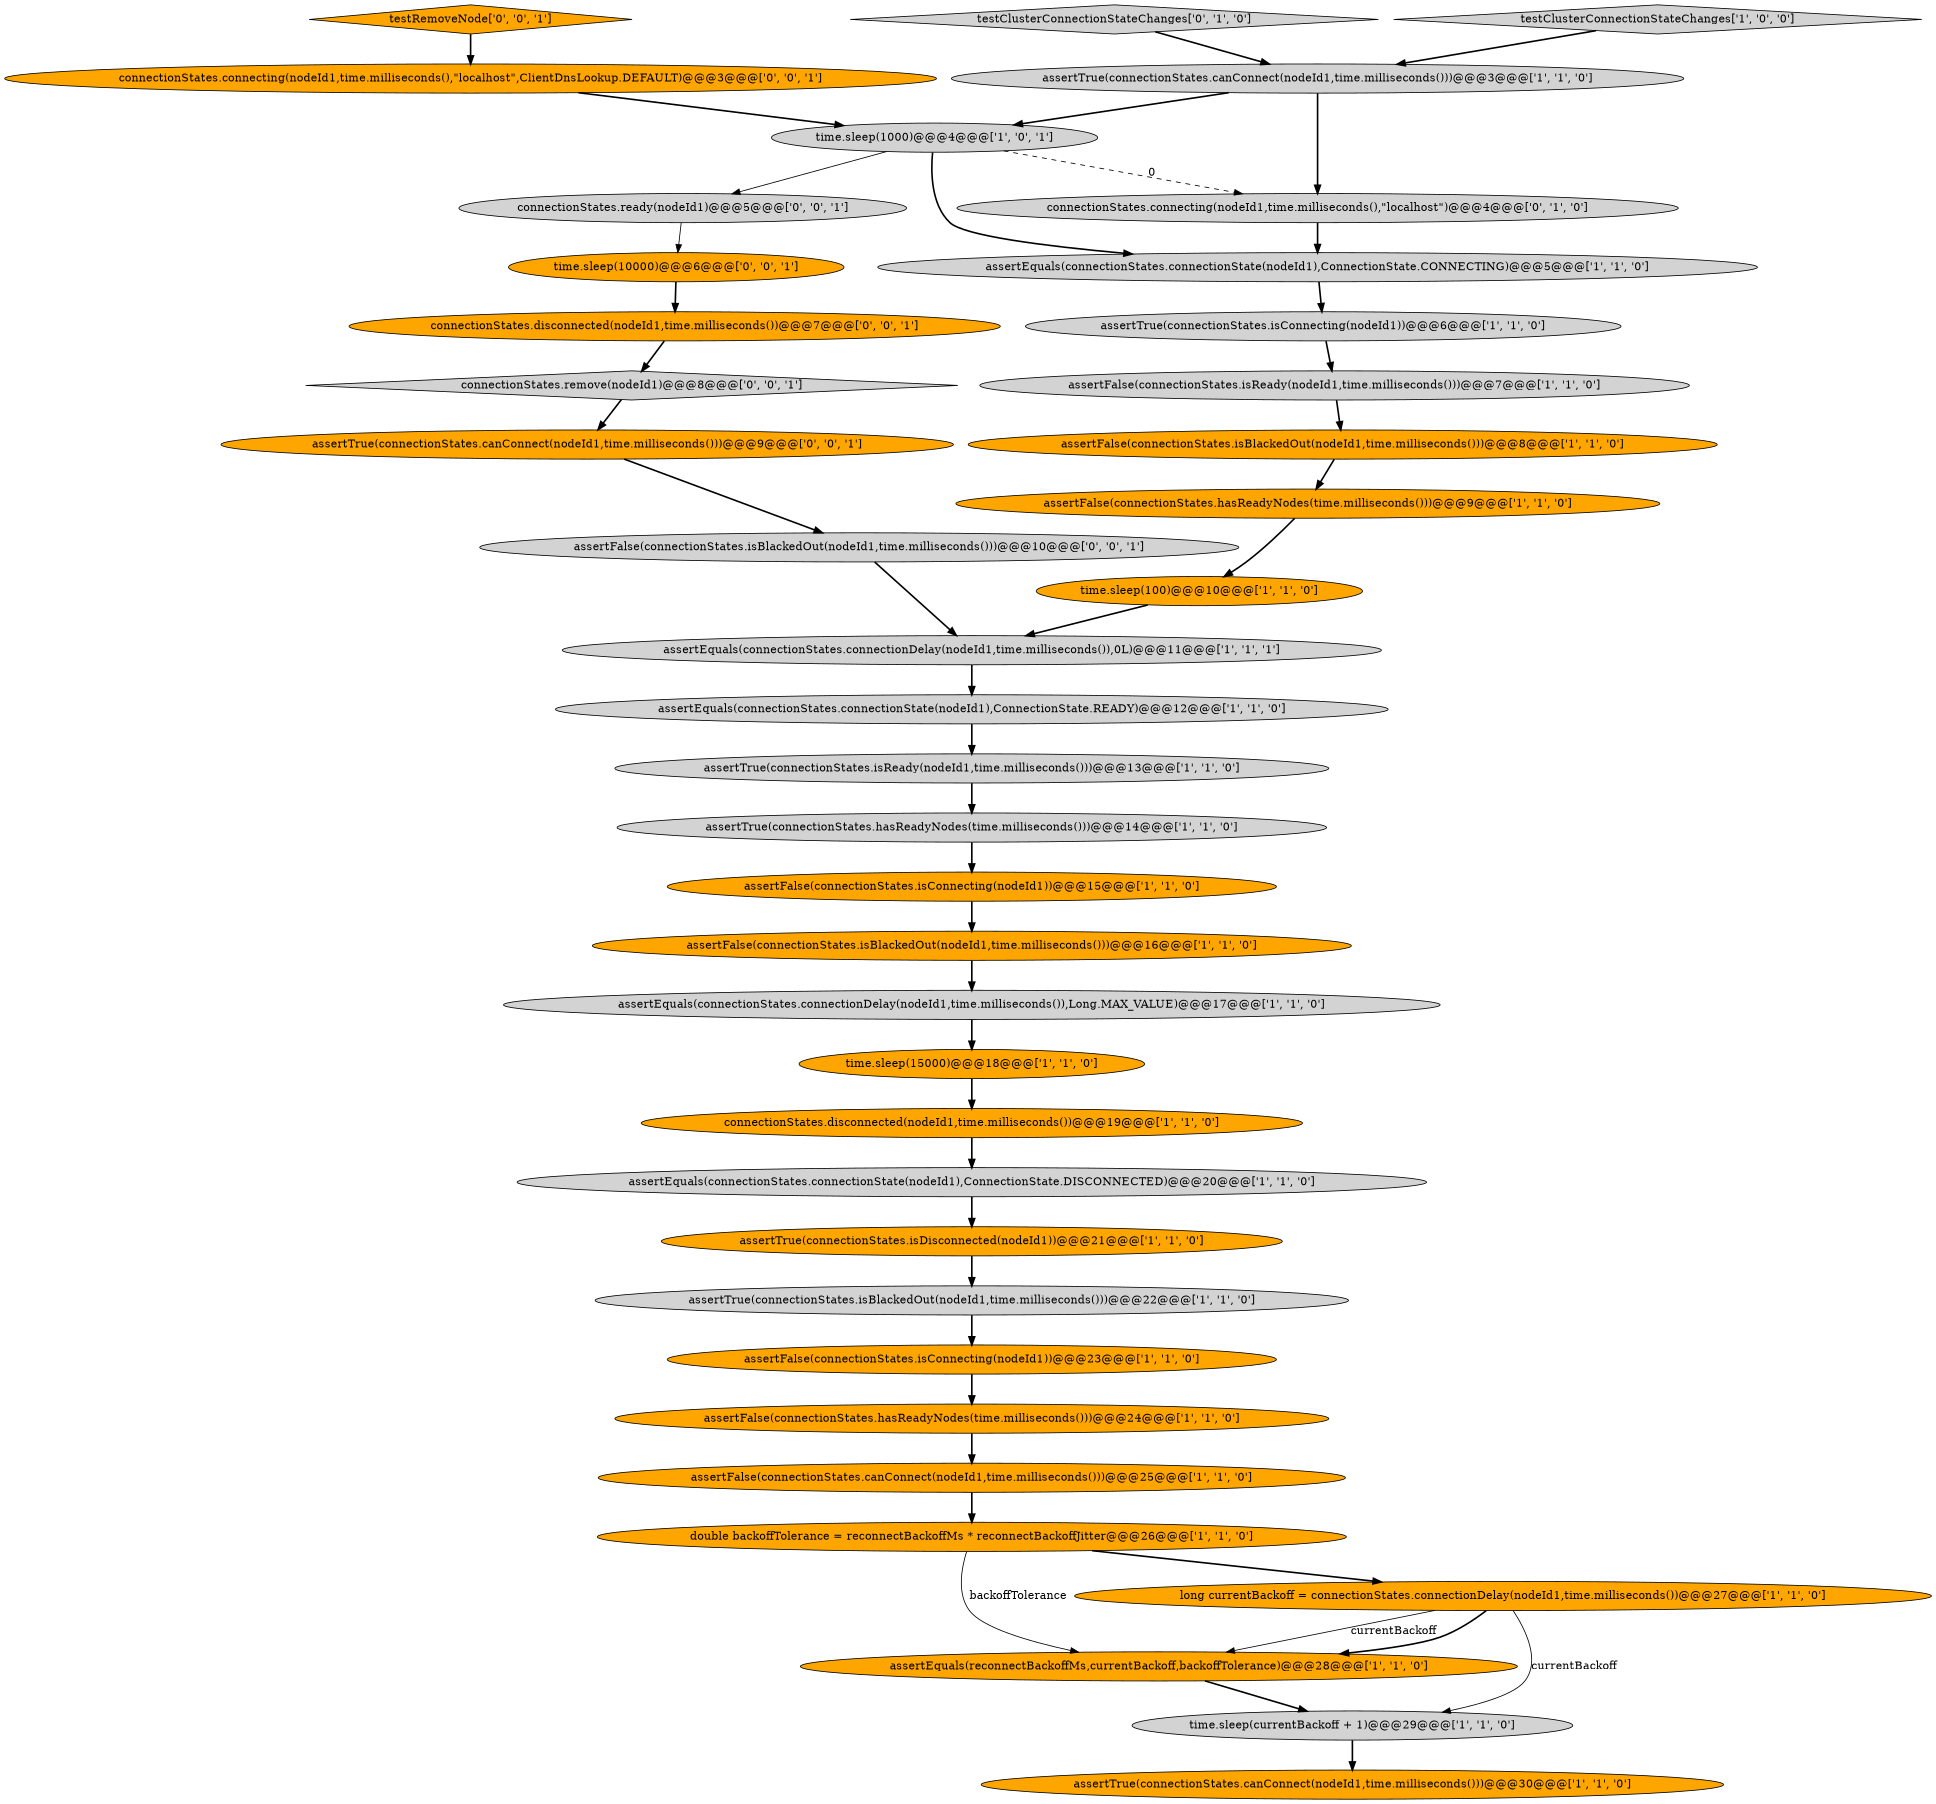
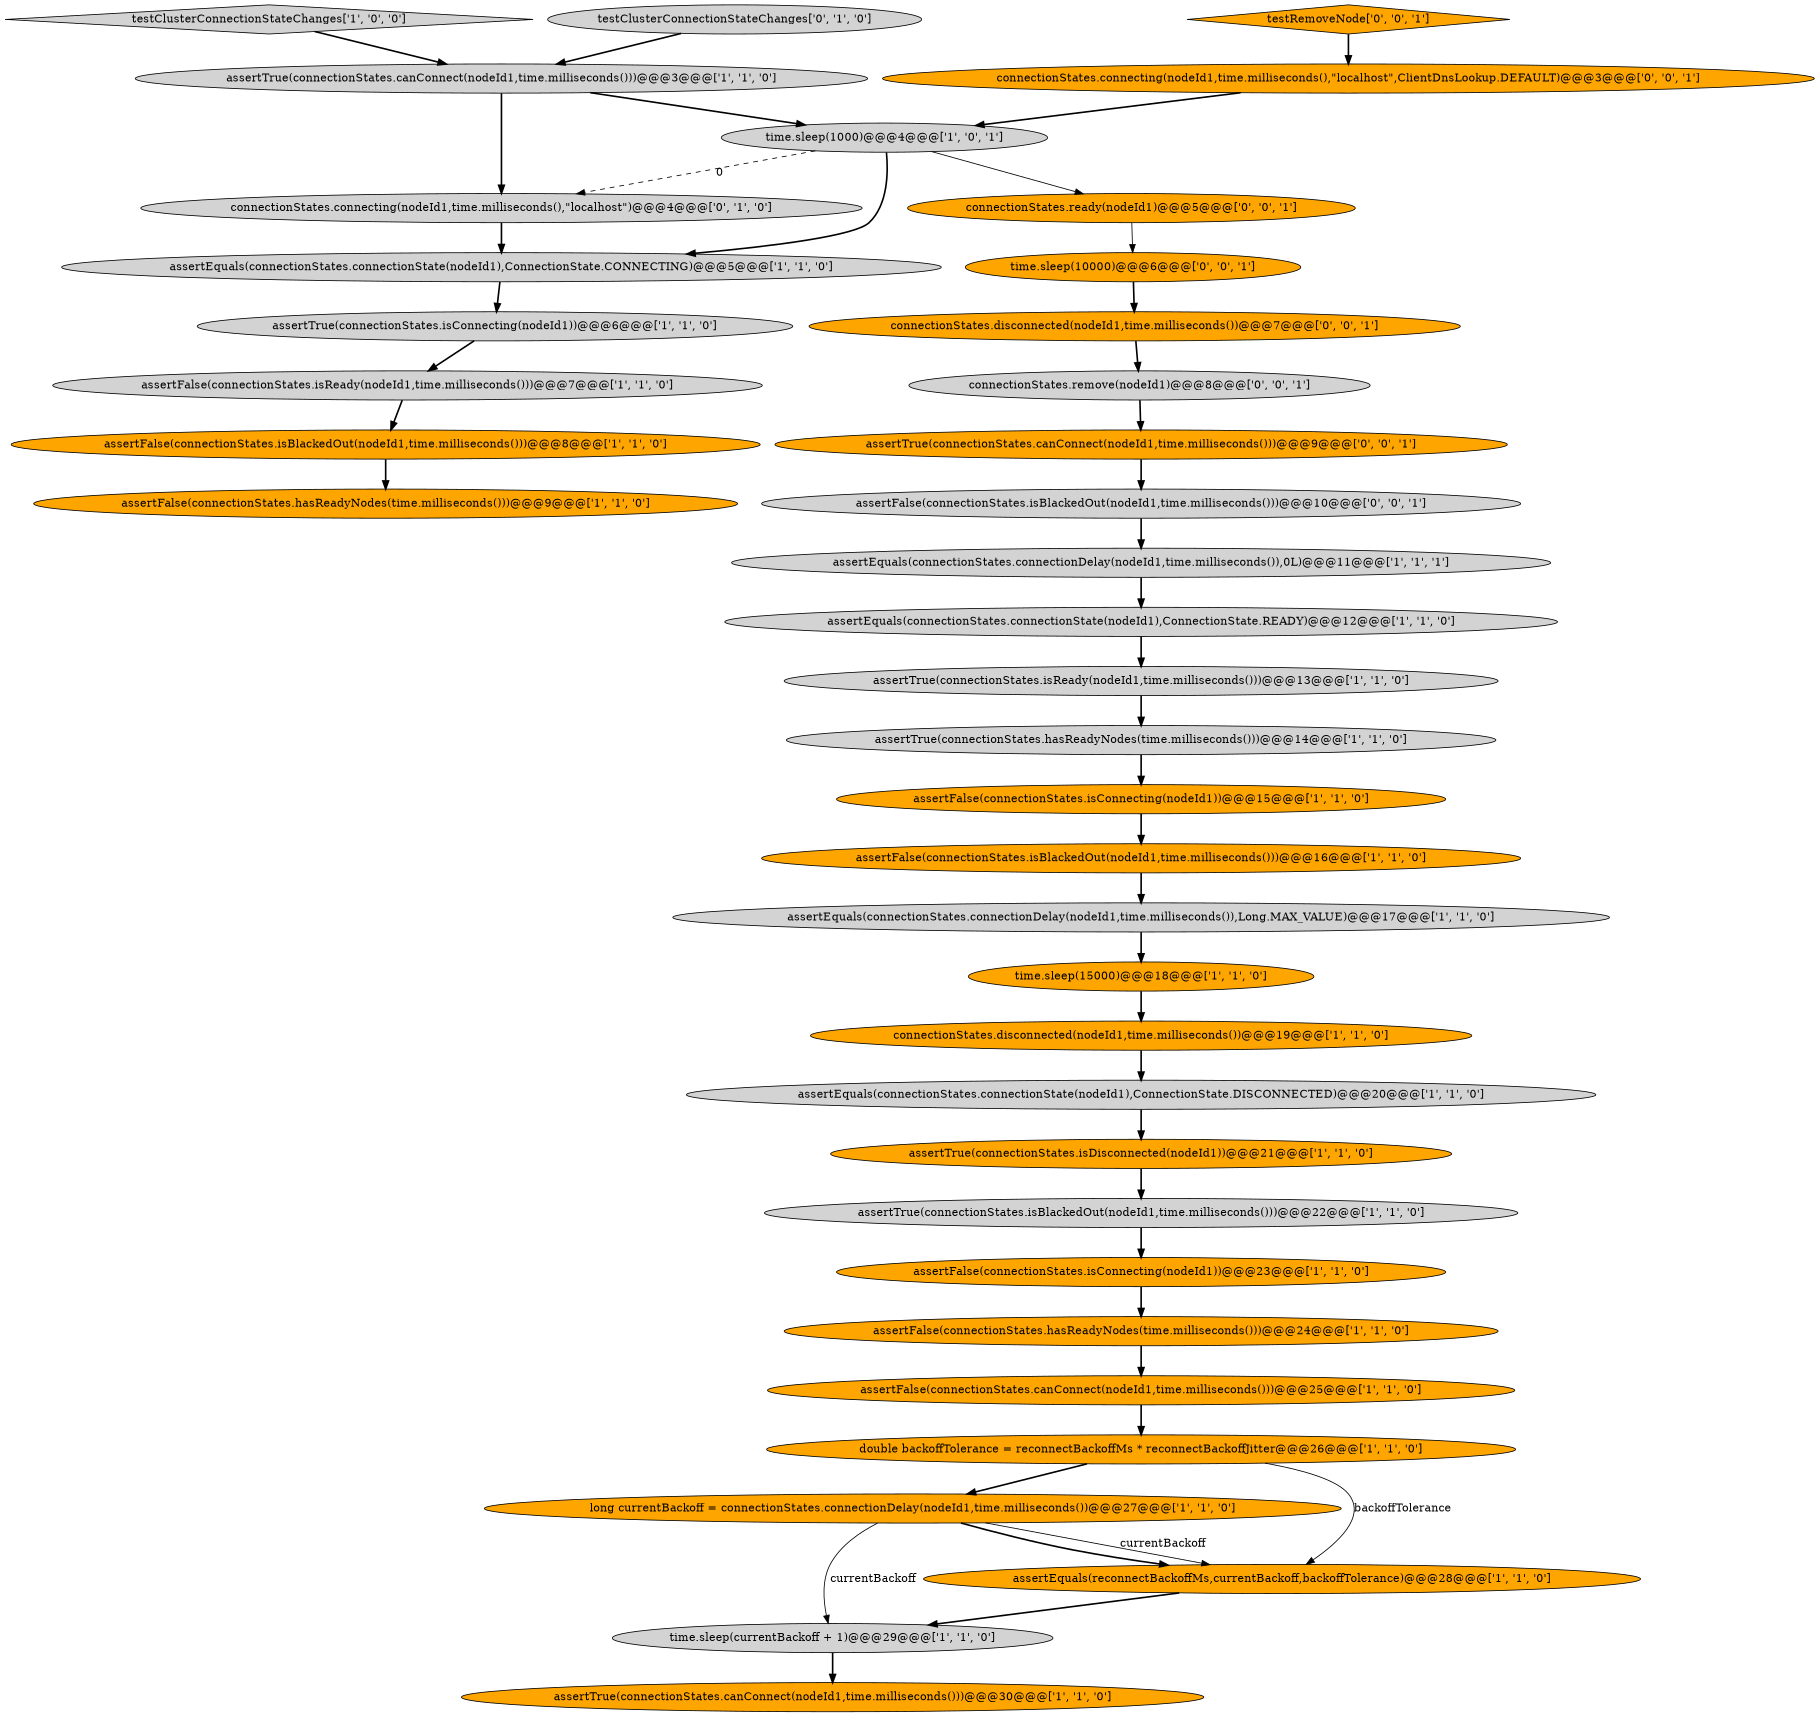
node "testClusterConnectionStateChanges['0', '1', '0']": shape diamond -> ellipse
node "connectionStates.ready(nodeId1)@@@5@@@['0', '0', '1']": fillcolor lightgrey -> orange
node "connectionStates.remove(nodeId1)@@@8@@@['0', '0', '1']": shape diamond -> ellipse
node "time.sleep(100)@@@10@@@['1', '1', '0']": removed
